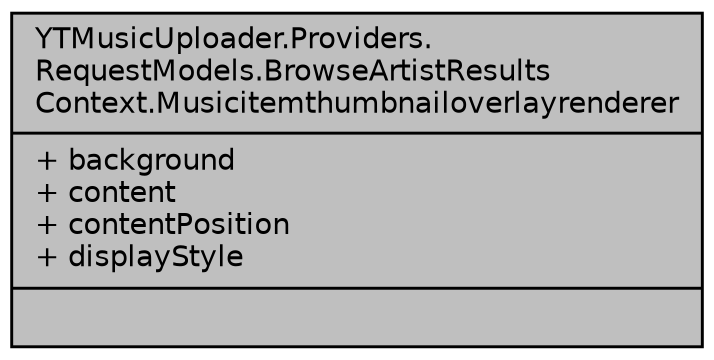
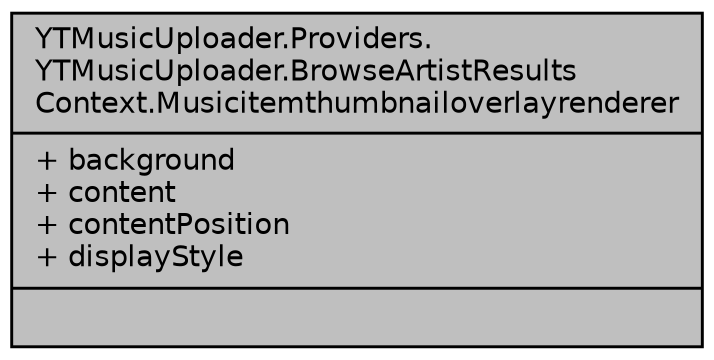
node "YTMusicUploader.Providers.": text "RequestModels.BrowseArtistResults" -> "YTMusicUploader.BrowseArtistResults"
